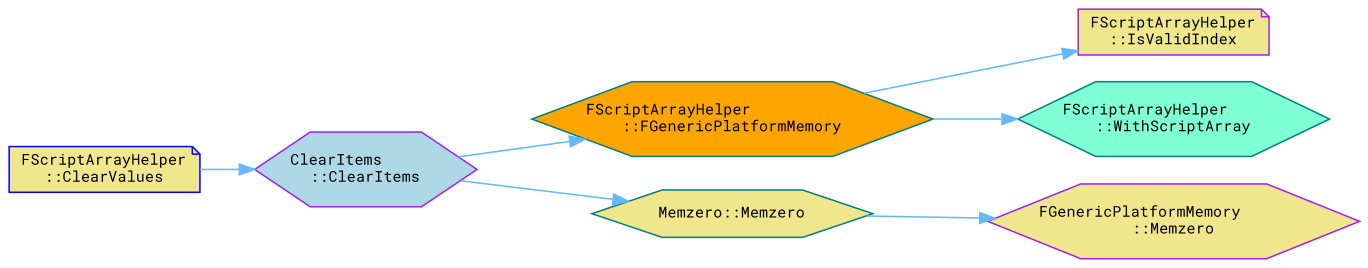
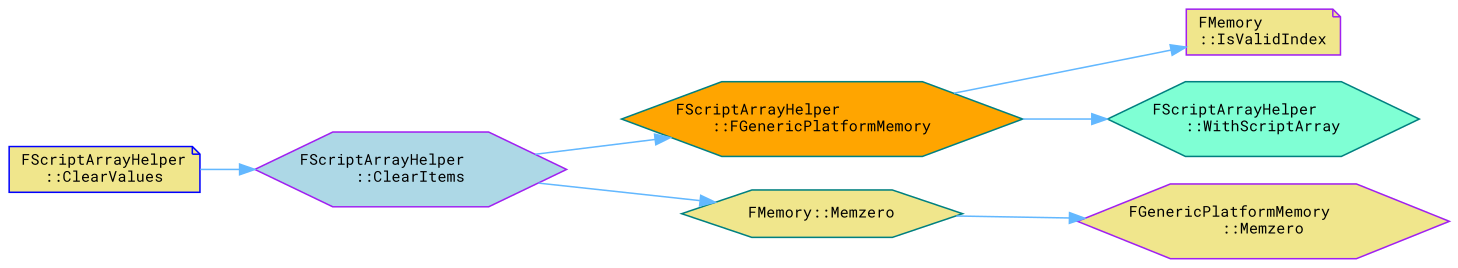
node "FScriptArrayHelper ::IsValidIndex": label "FScriptArrayHelper ::IsValidIndex" -> "FMemory ::IsValidIndex"
node "ClearItems ::ClearItems": label "ClearItems ::ClearItems" -> "FScriptArrayHelper ::ClearItems"
node "Memzero::Memzero": label "Memzero::Memzero" -> "FMemory::Memzero"
